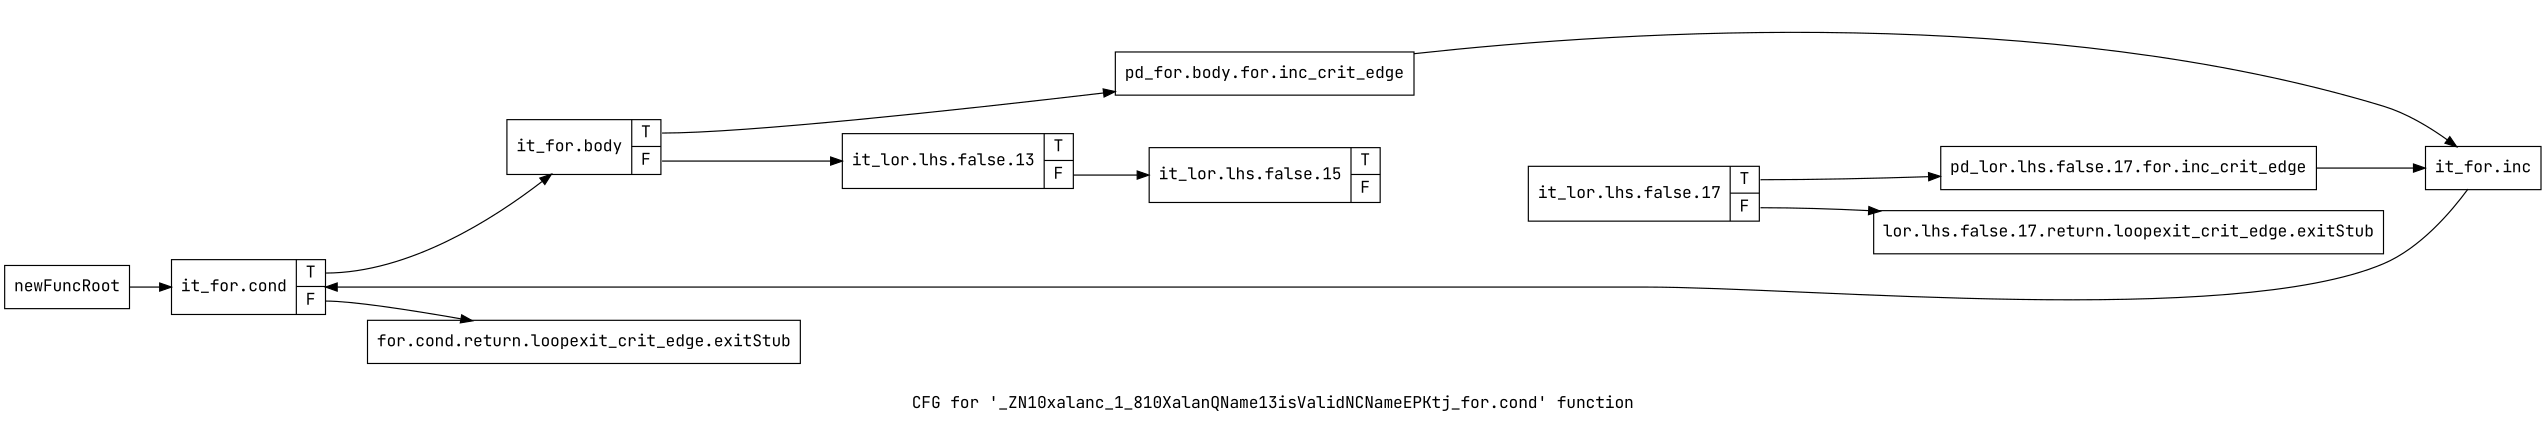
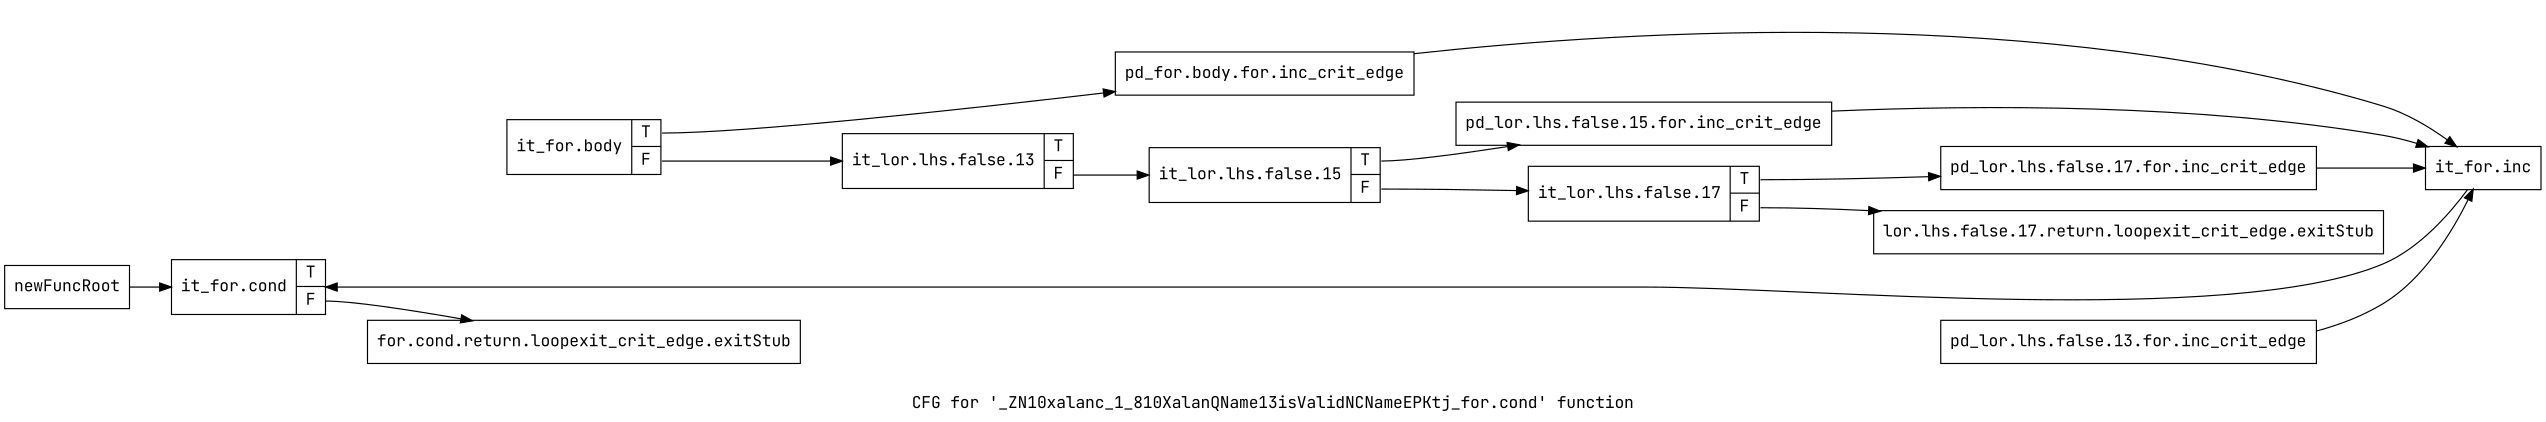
node "pd_lor.lhs.false.15.for.inc_crit_edge": added
edge "it_lor.lhs.false.15" -> "it_lor.lhs.false.17": added
edge "it_for.cond" -> "it_for.body": removed
node "pd_lor.lhs.false.13.for.inc_crit_edge": added
